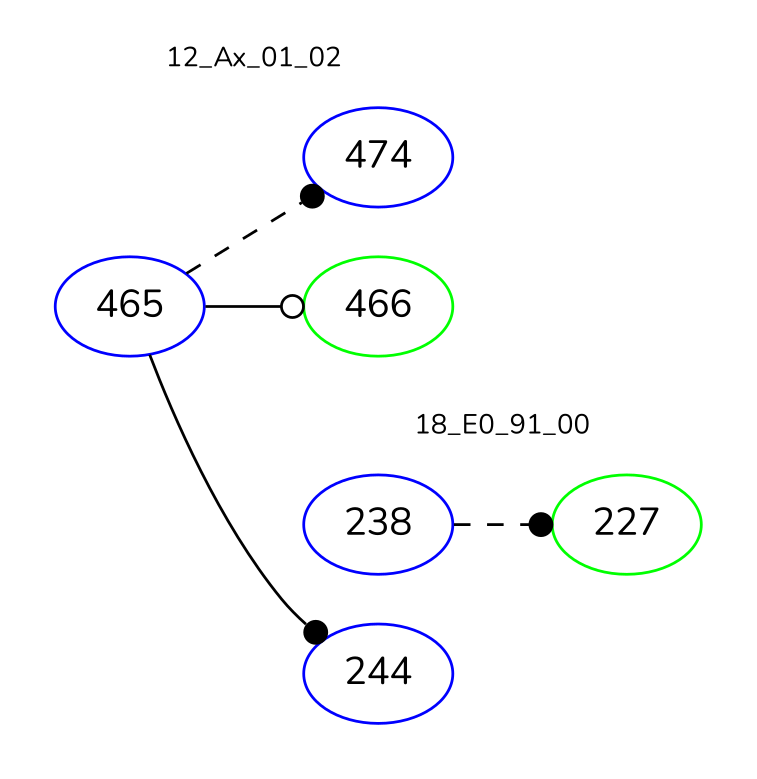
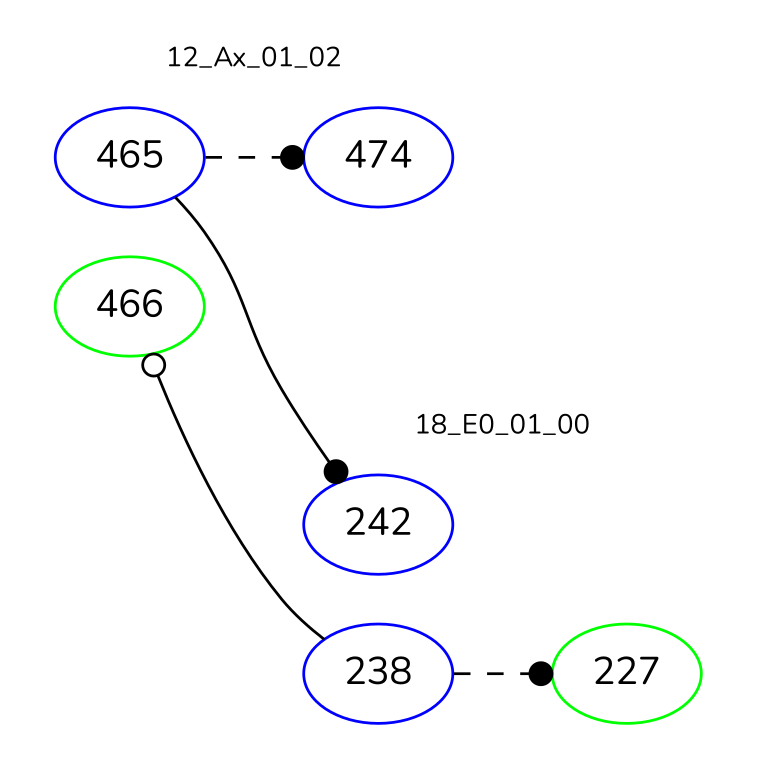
edge "465" -> "466": now "238" -> "466"
cluster "18_E0_91_00": label "18_E0_91_00" -> "18_E0_01_00"
node "244": label "244" -> "242"
